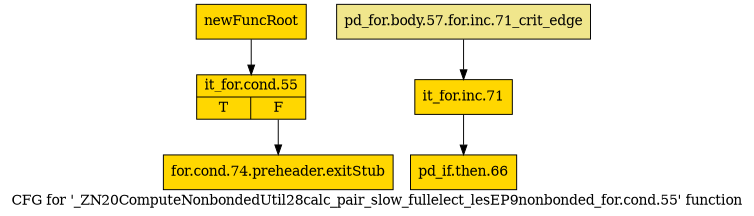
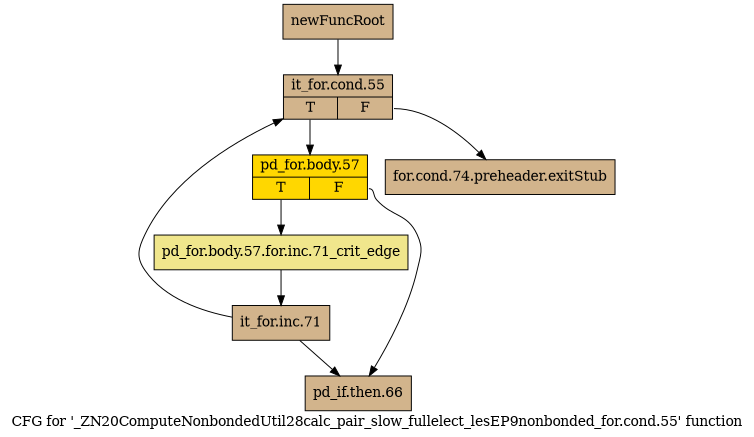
node "newFuncRoot": fillcolor gold -> tan
node "it_for.cond.55": fillcolor gold -> tan
node "it_for.inc.71": fillcolor gold -> tan
node "for.cond.74.preheader.exitStub": fillcolor gold -> tan
node "pd_if.then.66": fillcolor gold -> tan
node "pd_for.body.57": added
edge "it_for.inc.71" -> "it_for.cond.55": added
